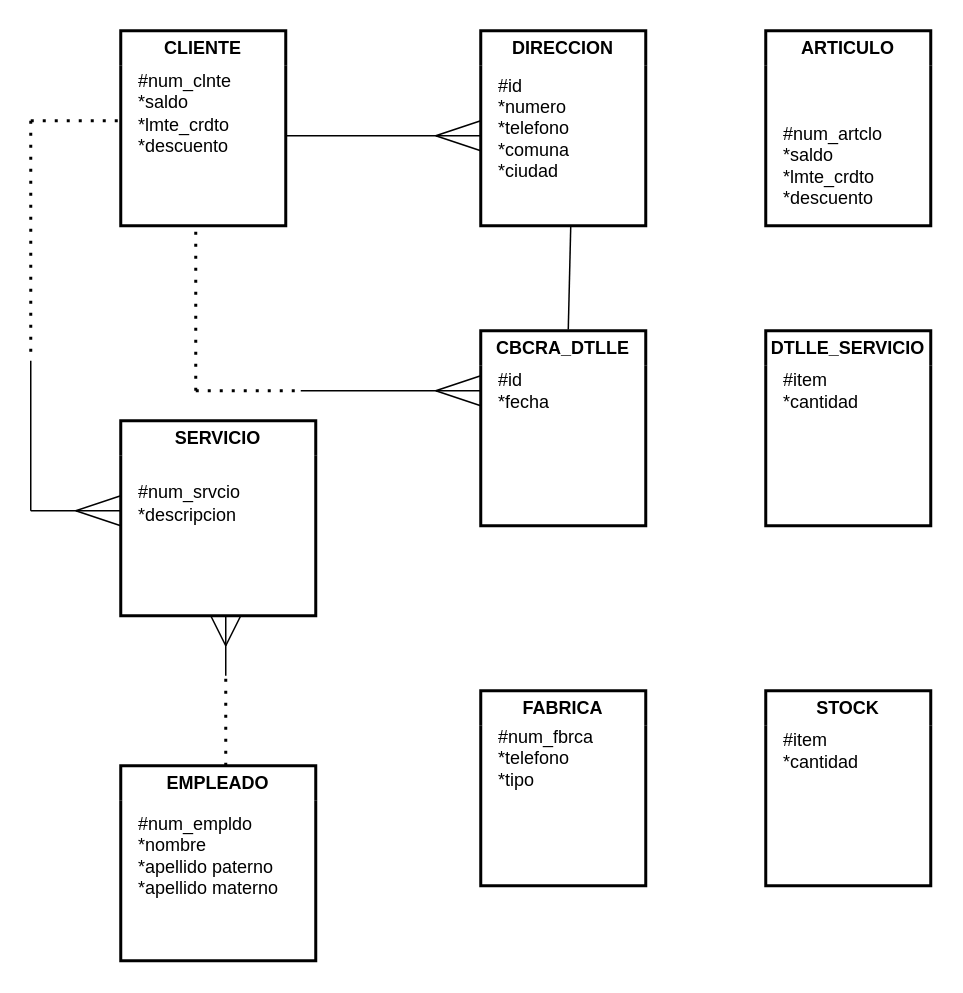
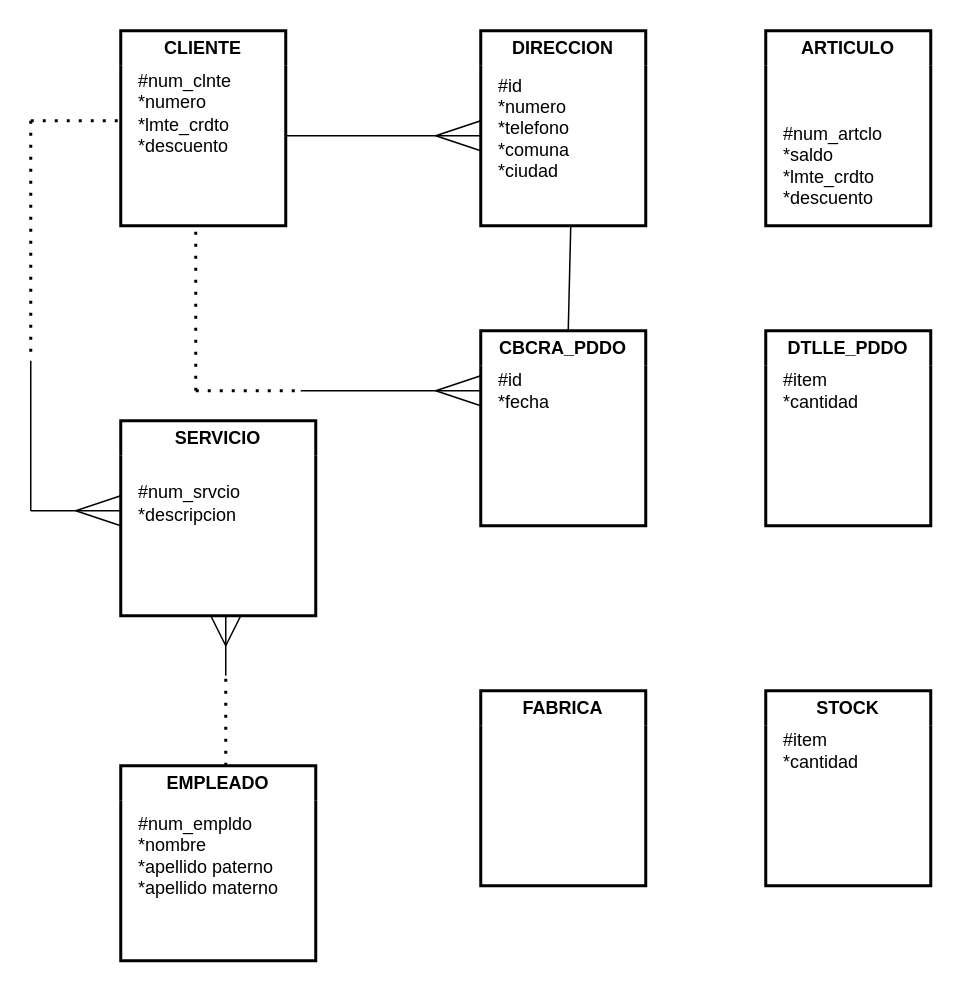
node "#num_clnte *saldo *lmte_crdto *descuento": label "#num_clnte *saldo *lmte_crdto *descuento" -> "#num_clnte *numero *lmte_crdto *descuento"
node "CBCRA_DTLLE": label "CBCRA_DTLLE" -> "CBCRA_PDDO"
node "DTLLE_SERVICIO": label "DTLLE_SERVICIO" -> "DTLLE_PDDO"
node "#num_fbrca *telefono *tipo": removed
